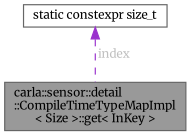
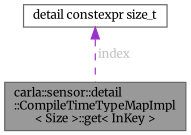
node "static constexpr size_t": label "static constexpr size_t" -> "detail constexpr size_t"
